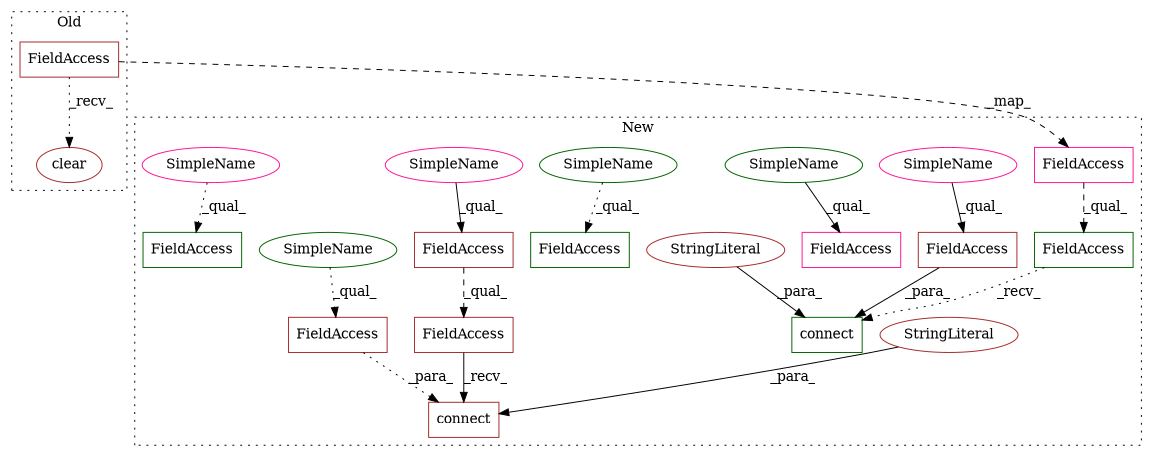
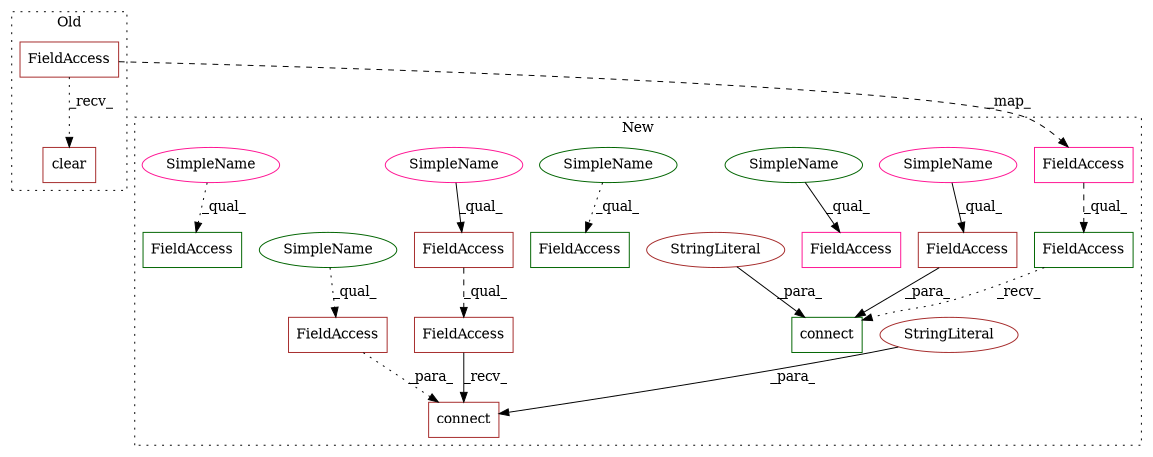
node "clear": shape ellipse -> box
